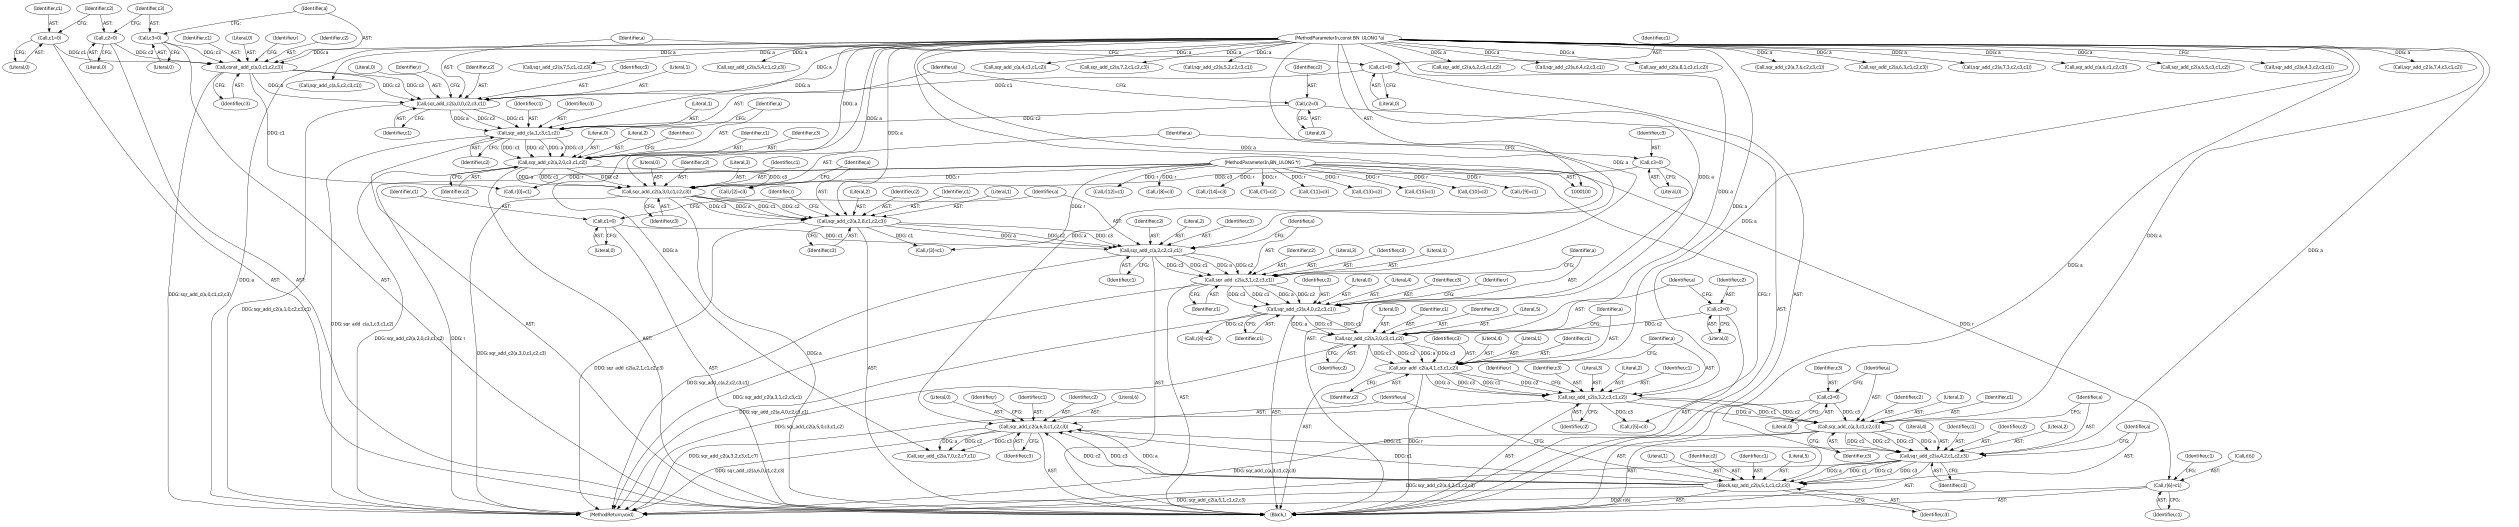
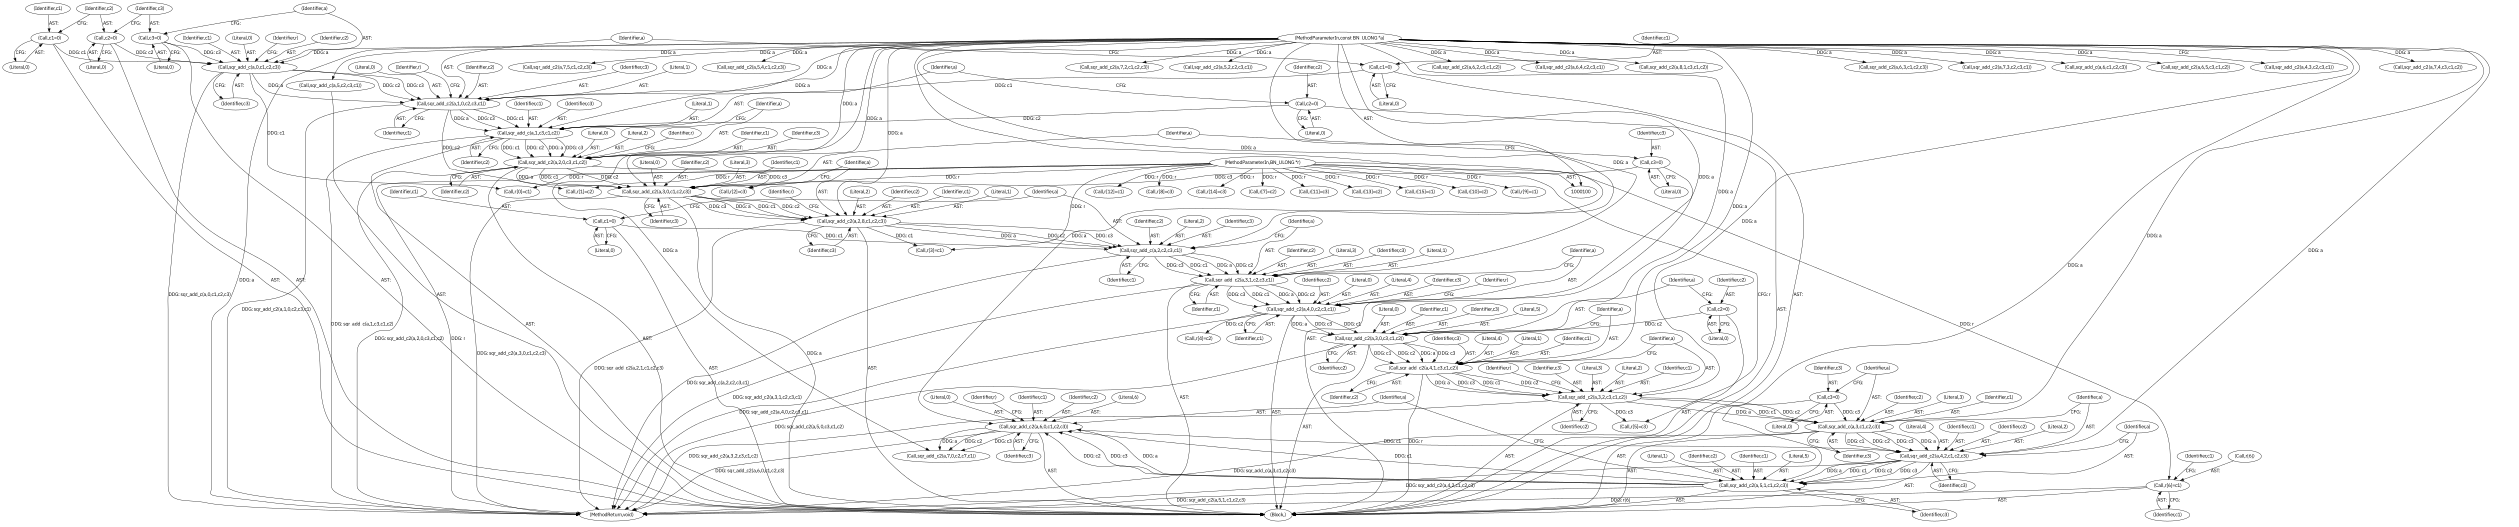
node "(Call,const_add_c(a,0,c1,c2,c3))": label "(Call,const_add_c(a,0,c1,c2,c3))" -> "(Call,sqr_add_c(a,0,c1,c2,c3))"
node "(Call,sqr_add_c(a,4,c3,c1,c2))": removed
node "(Call,sqr_add_c2(a,7,6,c2,c3,c1))": removed
node "(Call,sqr_add_c2(a,0,0,c2,c3,c1))": label "(Call,sqr_add_c2(a,0,0,c2,c3,c1))" -> "(Call,sqr_add_c2(a,1,0,c2,c3,c1))"
node "(Call,r[1]=c2)": added
edge "(Call,sqr_add_c(a,2,c2,c3,c1))" -> "(Block,)": now "(Call,sqr_add_c(a,5,c2,c3,c1))" -> "(Block,)"
edge "(Call,sqr_add_c2(a,3,2,c3,c1,c2))" -> "(MethodReturn,void)": label "DDG: sqr_add_c2(a,3,2,c3,c1,c7)" -> "DDG: sqr_add_c2(a,3,2,c3,c1,c2)"
node "(Block,sqr_add_c2(a,5,1,c1,c2,c3))": label "(Block,sqr_add_c2(a,5,1,c1,c2,c3))" -> "(Call,sqr_add_c2(a,5,1,c1,c2,c3))"
